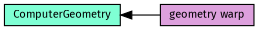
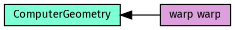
node "geometry warp": label "geometry warp" -> "warp warp"
